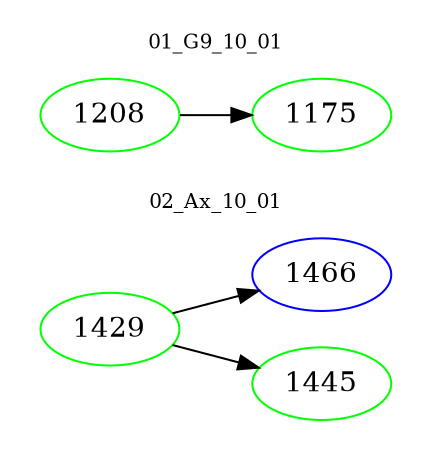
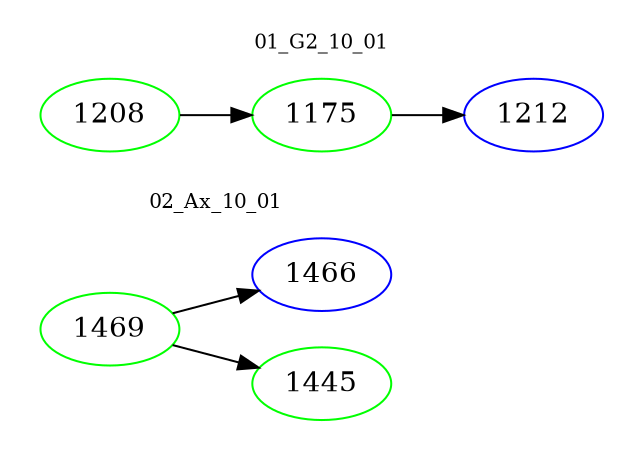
cluster "01_G9_10_01": label "01_G9_10_01" -> "01_G2_10_01"
node "1212": added
node "1429": label "1429" -> "1469"
